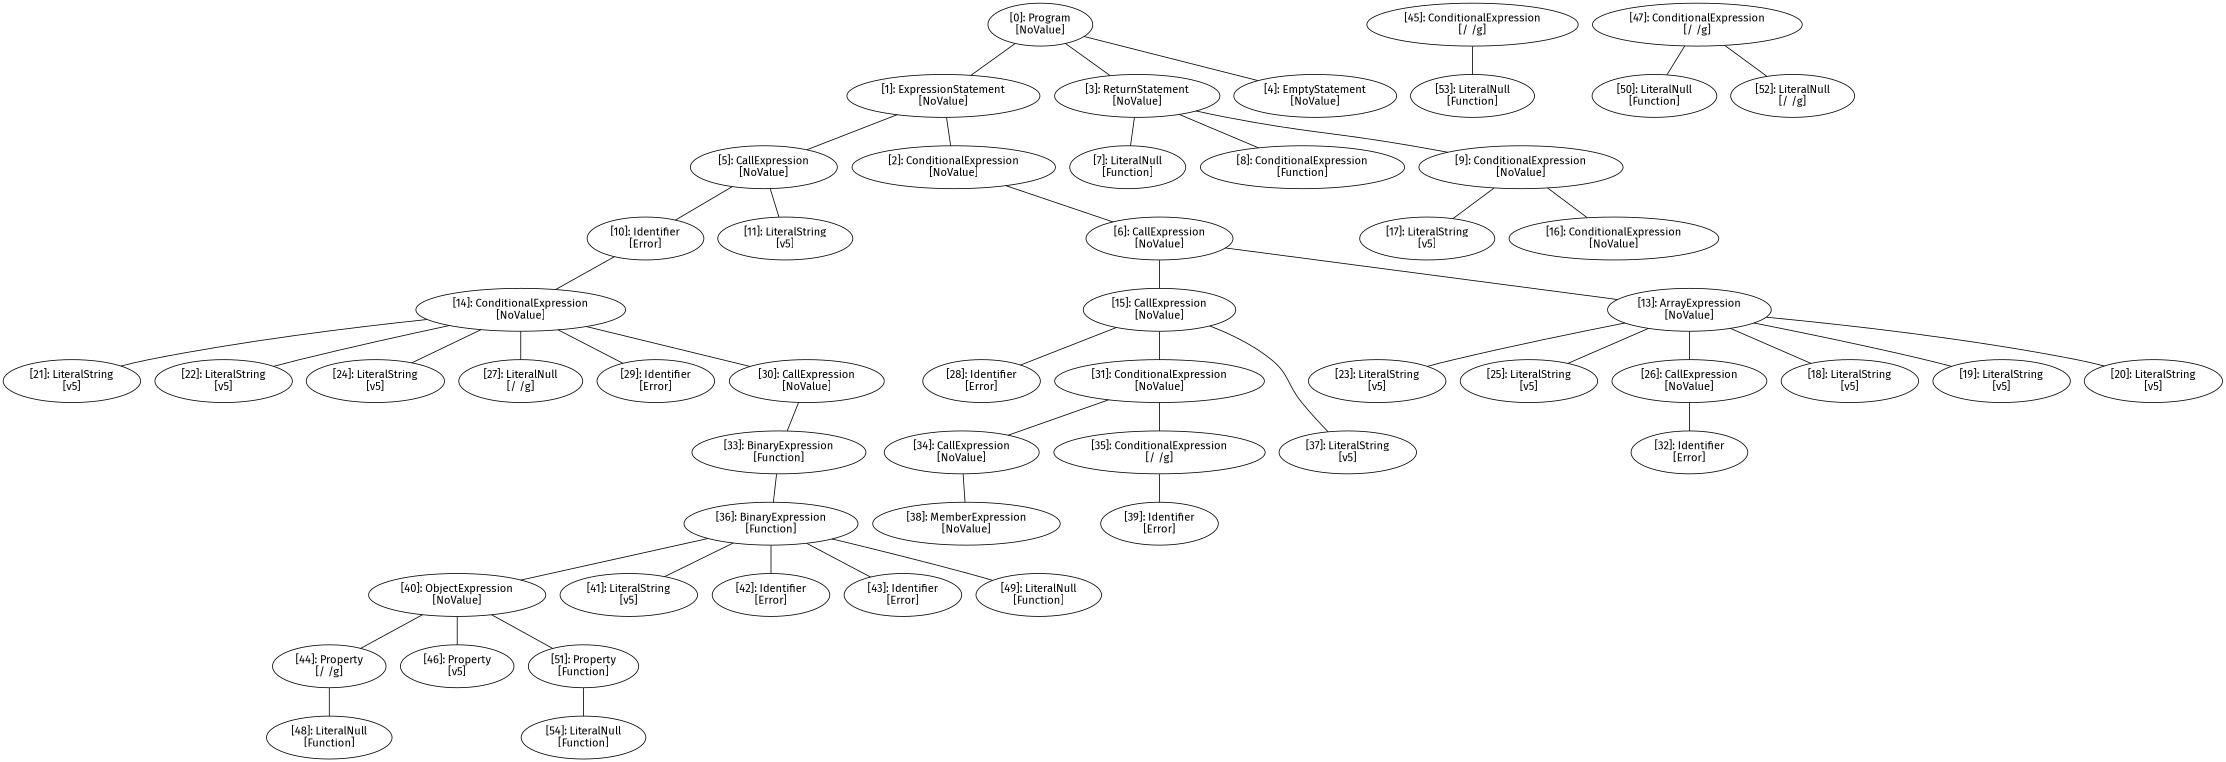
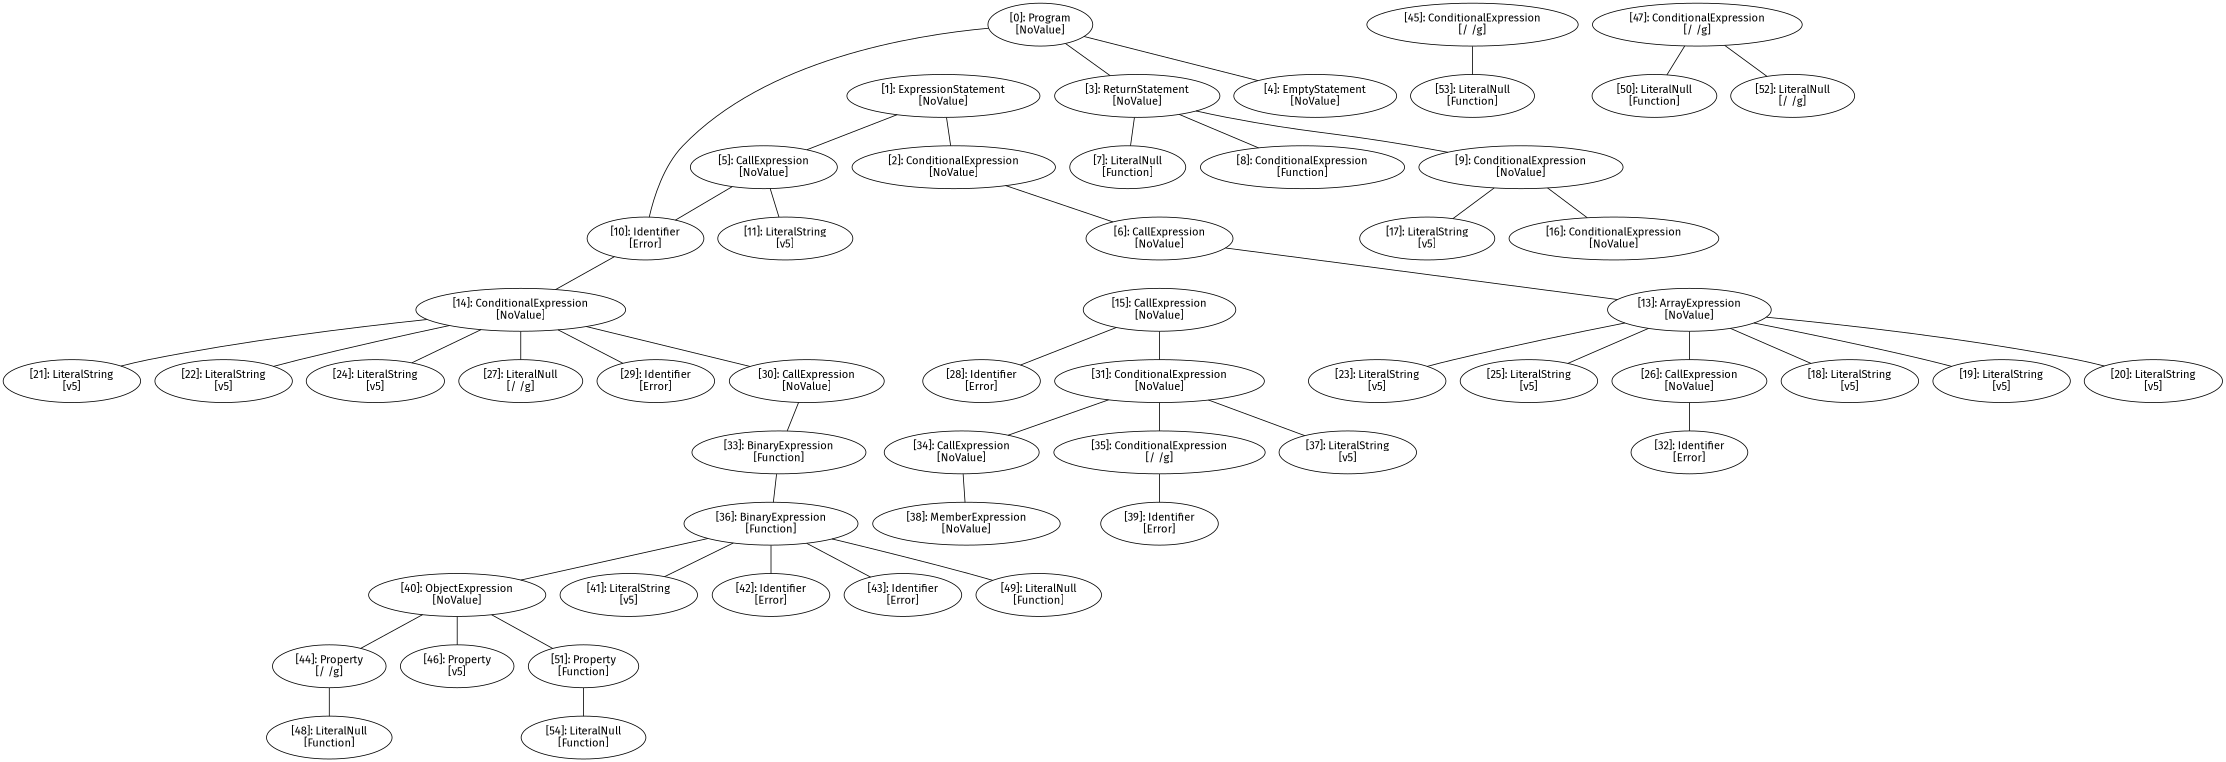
edge "[0]: Program [NoValue]" -- "[1]: ExpressionStatement [NoValue]": now "[0]: Program [NoValue]" -- "[10]: Identifier [Error]"
edge "[6]: CallExpression [NoValue]" -- "[15]: CallExpression [NoValue]": removed
edge "[15]: CallExpression [NoValue]" -- "[37]: LiteralString [v5]": now "[31]: ConditionalExpression [NoValue]" -- "[37]: LiteralString [v5]"
